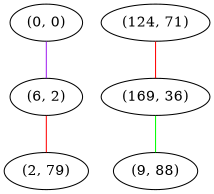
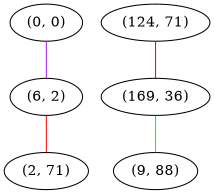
node "(2, 79)": label "(2, 79)" -> "(2, 71)"
